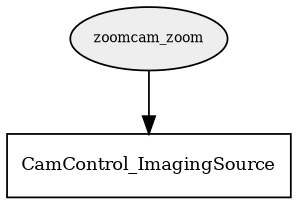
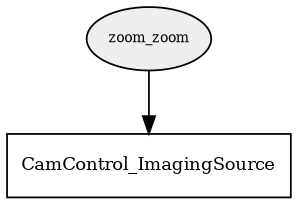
node "zoomcam_zoom": label "zoomcam_zoom" -> "zoom_zoom"
